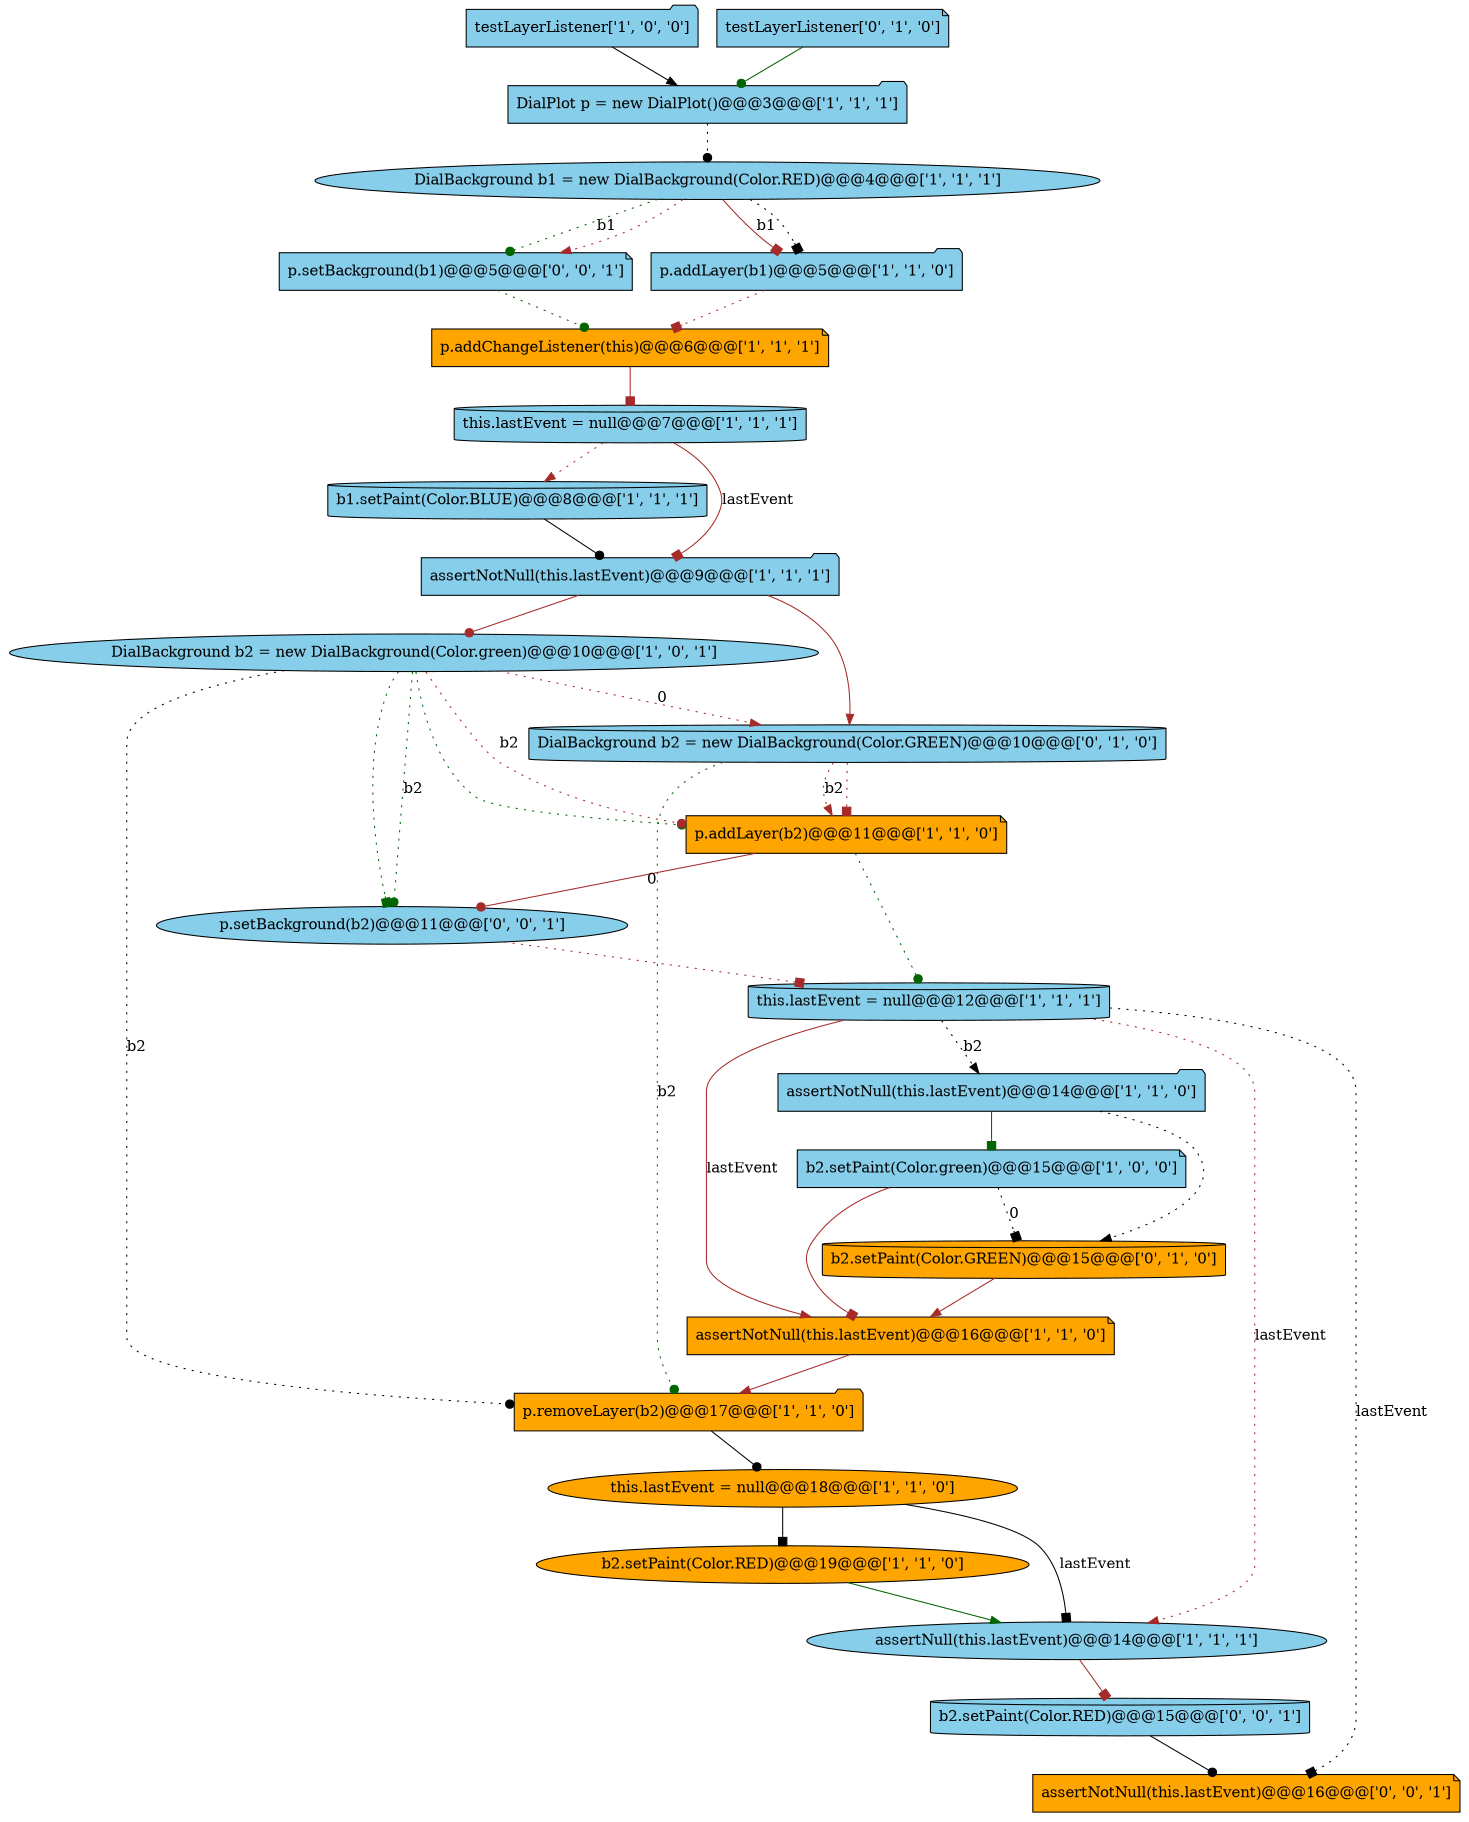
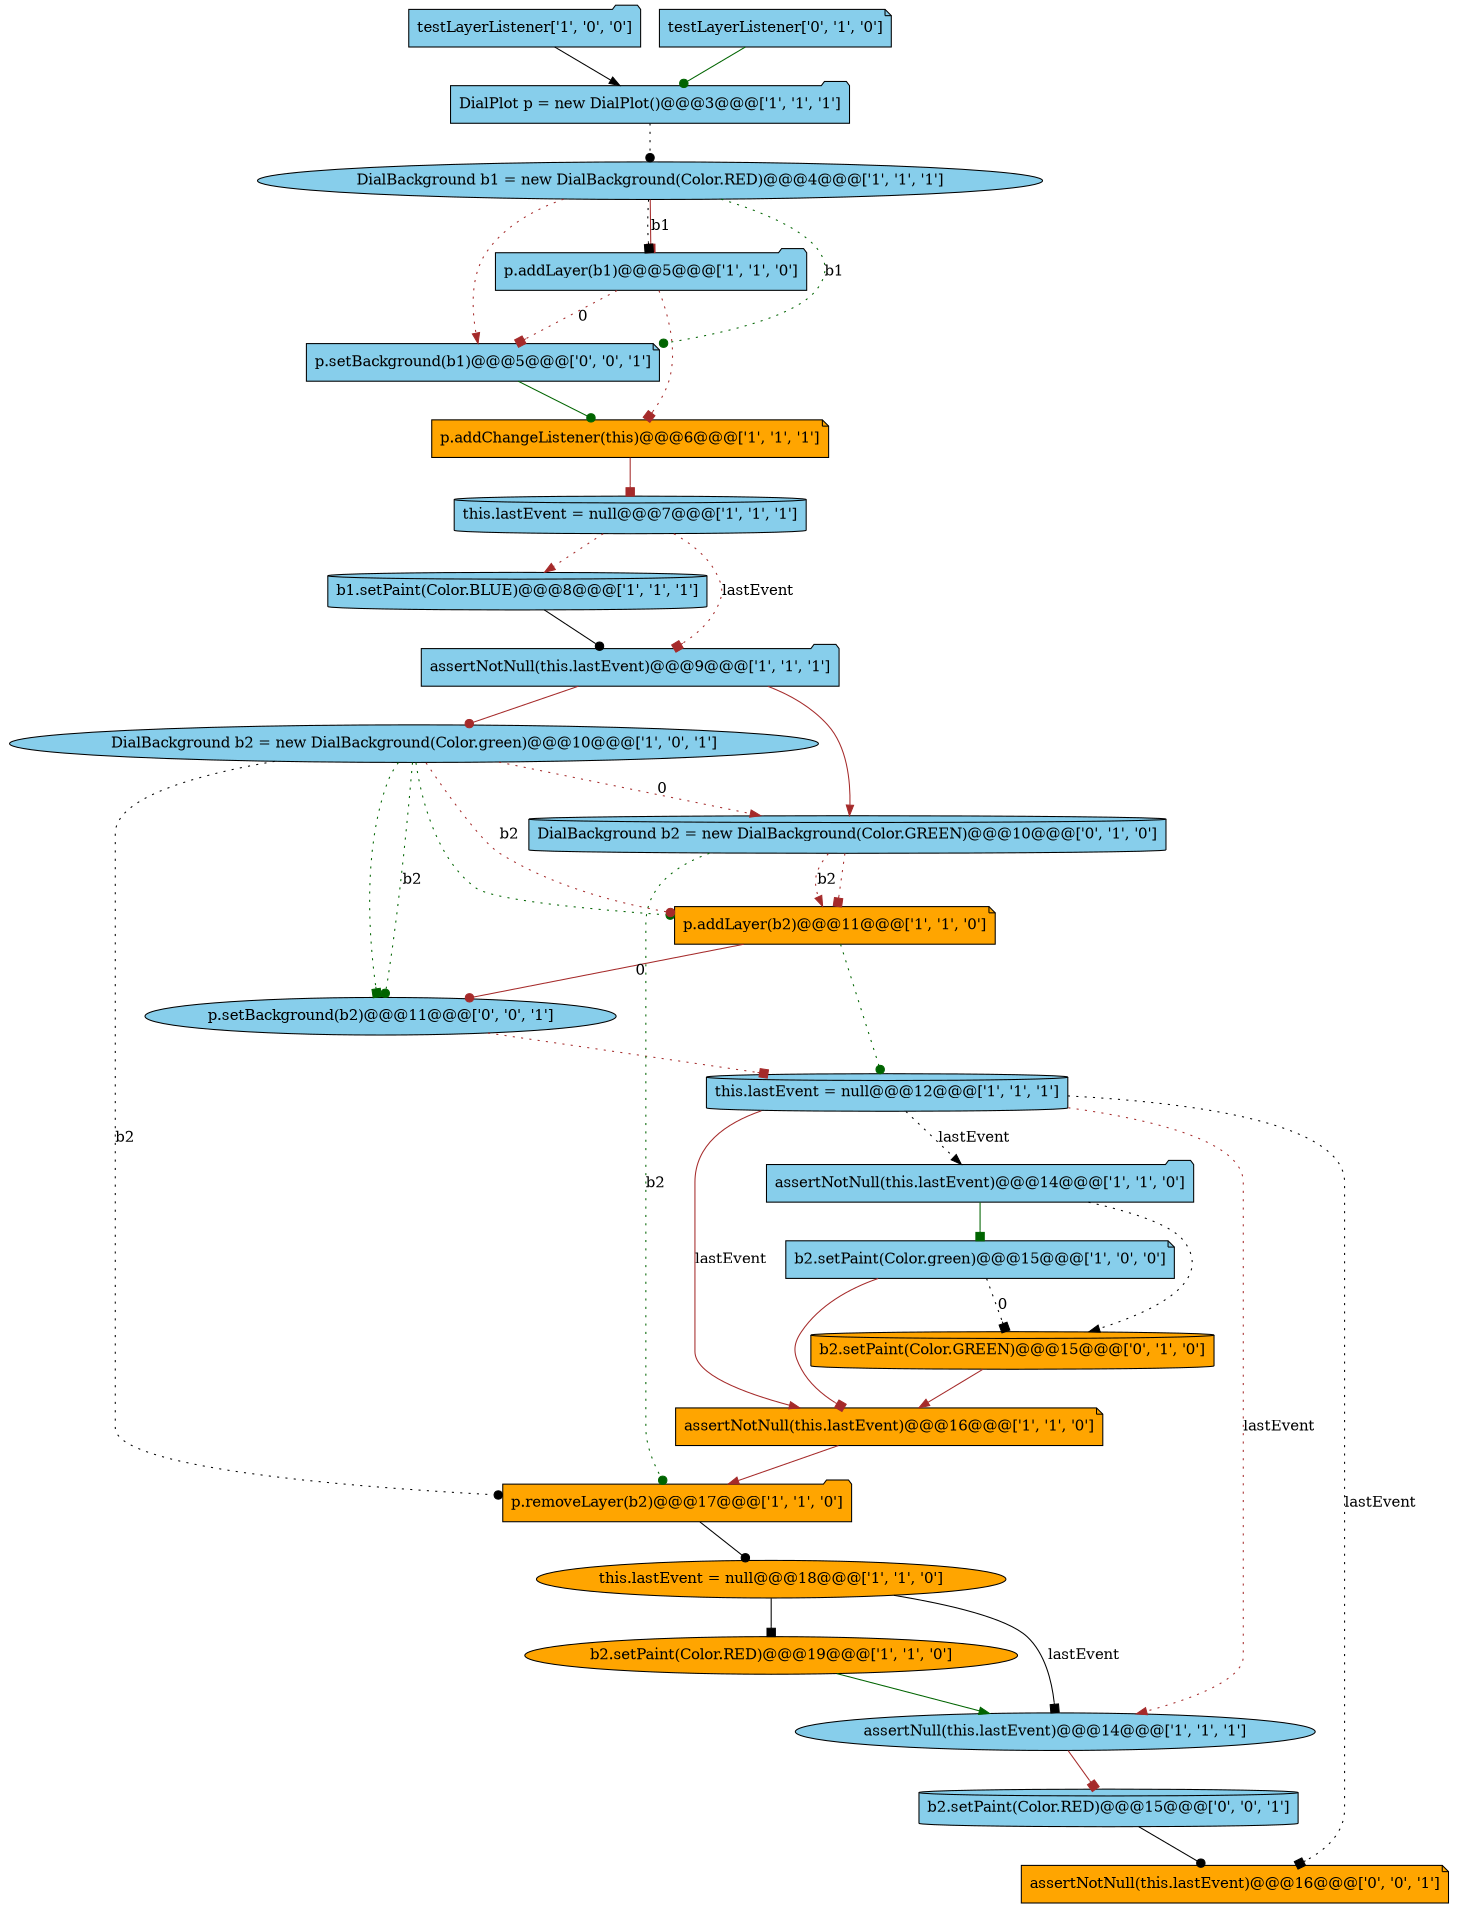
edge "p.setBackground(b1)@@@5@@@['0', '0', '1']" -> "p.addChangeListener(this)@@@6@@@['1', '1', '1']": style dotted -> solid
edge "p.addLayer(b1)@@@5@@@['1', '1', '0']" -> "p.setBackground(b1)@@@5@@@['0', '0', '1']": added, label "0"
edge "this.lastEvent = null@@@7@@@['1', '1', '1']" -> "assertNotNull(this.lastEvent)@@@9@@@['1', '1', '1']": style solid -> dotted
edge "this.lastEvent = null@@@12@@@['1', '1', '1']" -> "assertNotNull(this.lastEvent)@@@14@@@['1', '1', '0']": label "b2" -> "lastEvent"
